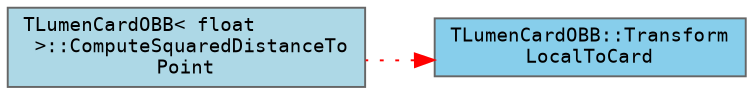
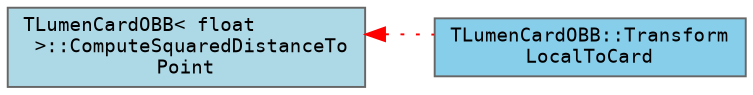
edge "TLumenCardOBB< float >::ComputeSquaredDistanceTo Point" -> "TLumenCardOBB::Transform LocalToCard": reversed
